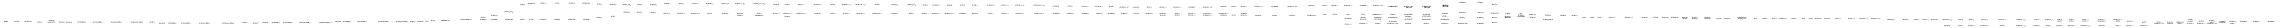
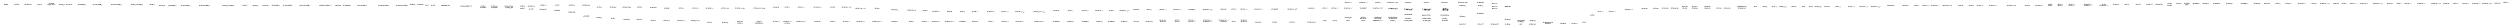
node "(<operator>.assignment,v36 = v28[3])": added
